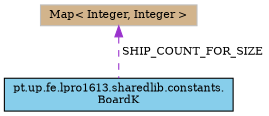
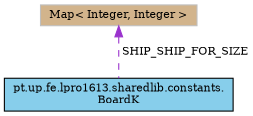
edge "pt.up.fe.lpro1613.sharedlib.constants. BoardK" -> "Map< Integer, Integer >": label " SHIP_COUNT_FOR_SIZE" -> " SHIP_SHIP_FOR_SIZE"
